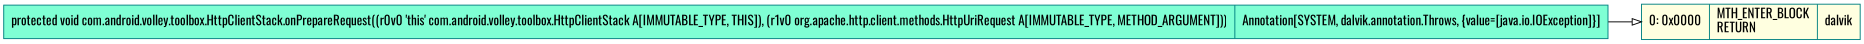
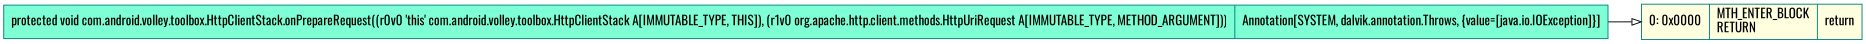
node "0: 0x0000": text "dalvik" -> "return"
